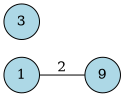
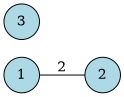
node "9": label "9" -> "2"
